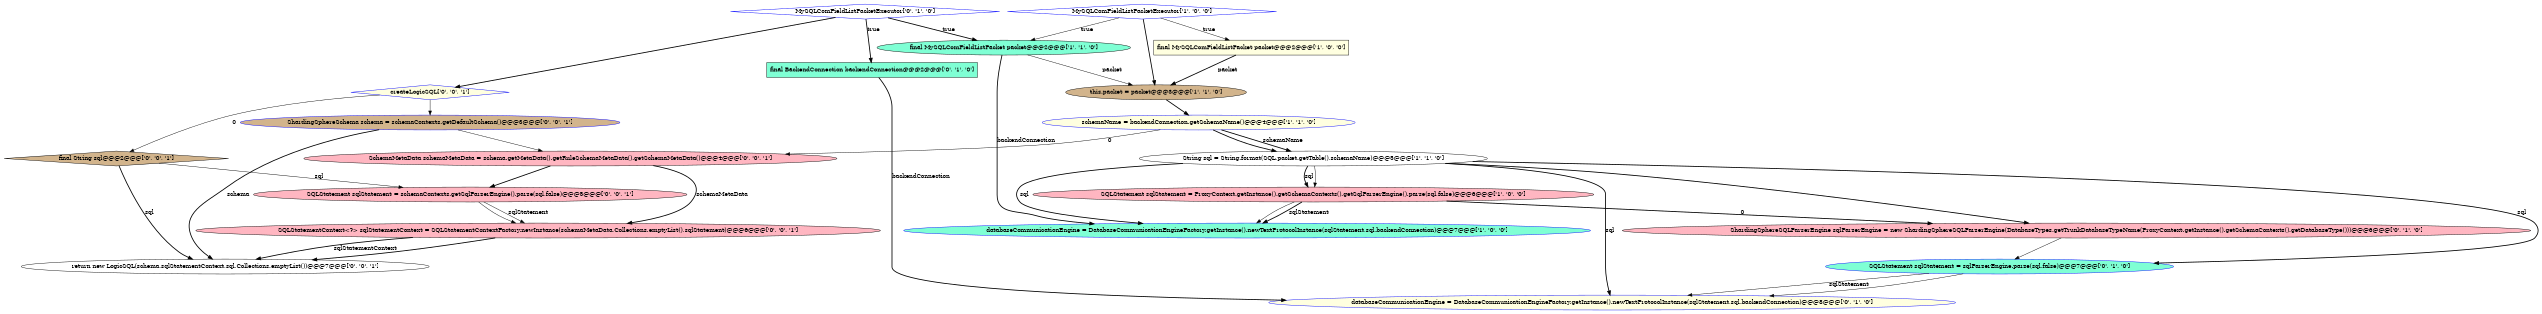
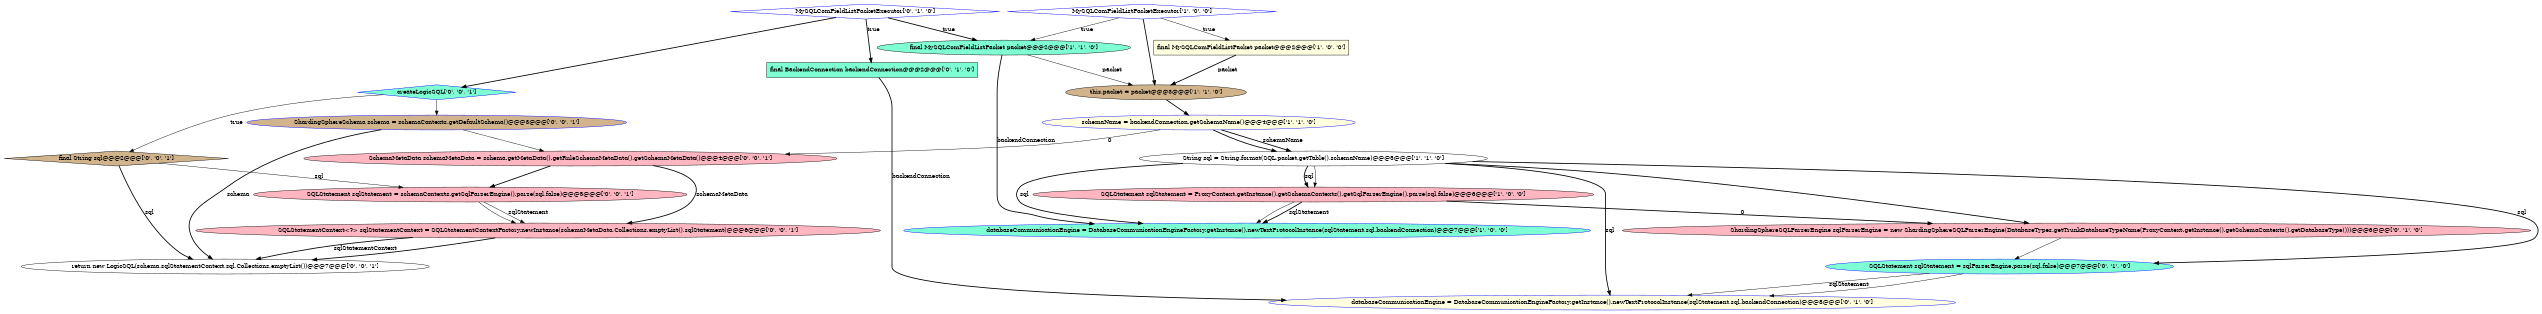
node "createLogicSQL['0', '0', '1']": fillcolor lightyellow -> aquamarine
edge "createLogicSQL['0', '0', '1']" -> "final String sql@@@2@@@['0', '0', '1']": label "0" -> "true"
